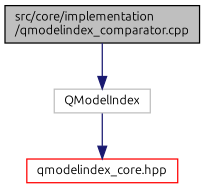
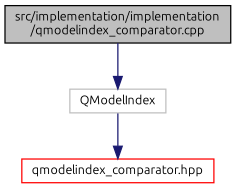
node "src/core/implementation /qmodelindex_comparator.cpp": label "src/core/implementation /qmodelindex_comparator.cpp" -> "src/implementation/implementation /qmodelindex_comparator.cpp"
node "qmodelindex_core.hpp": label "qmodelindex_core.hpp" -> "qmodelindex_comparator.hpp"
